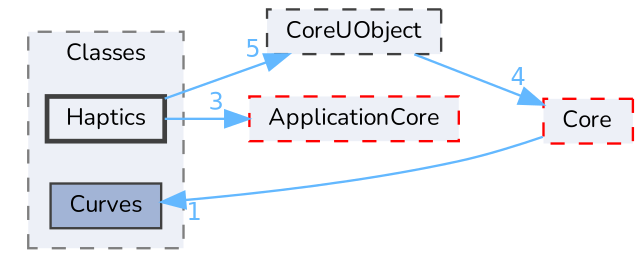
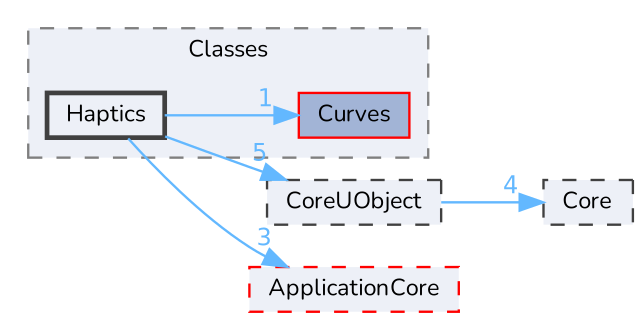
node "Core": color red -> grey25
edge "Core" -> "Curves": now "Haptics" -> "Curves"
node "Curves": color grey25 -> red
